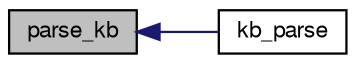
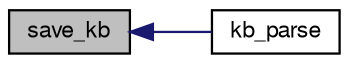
node "parse_kb": label "parse_kb" -> "save_kb"
